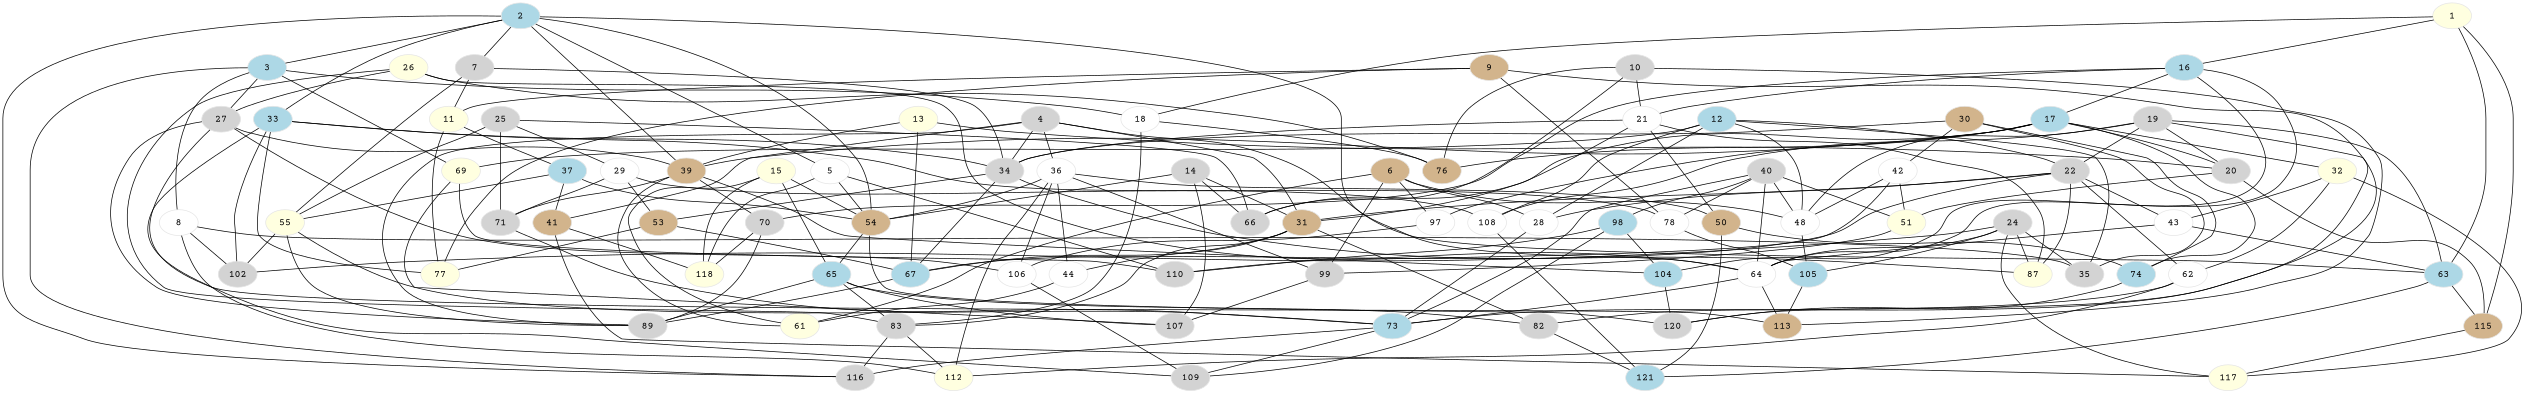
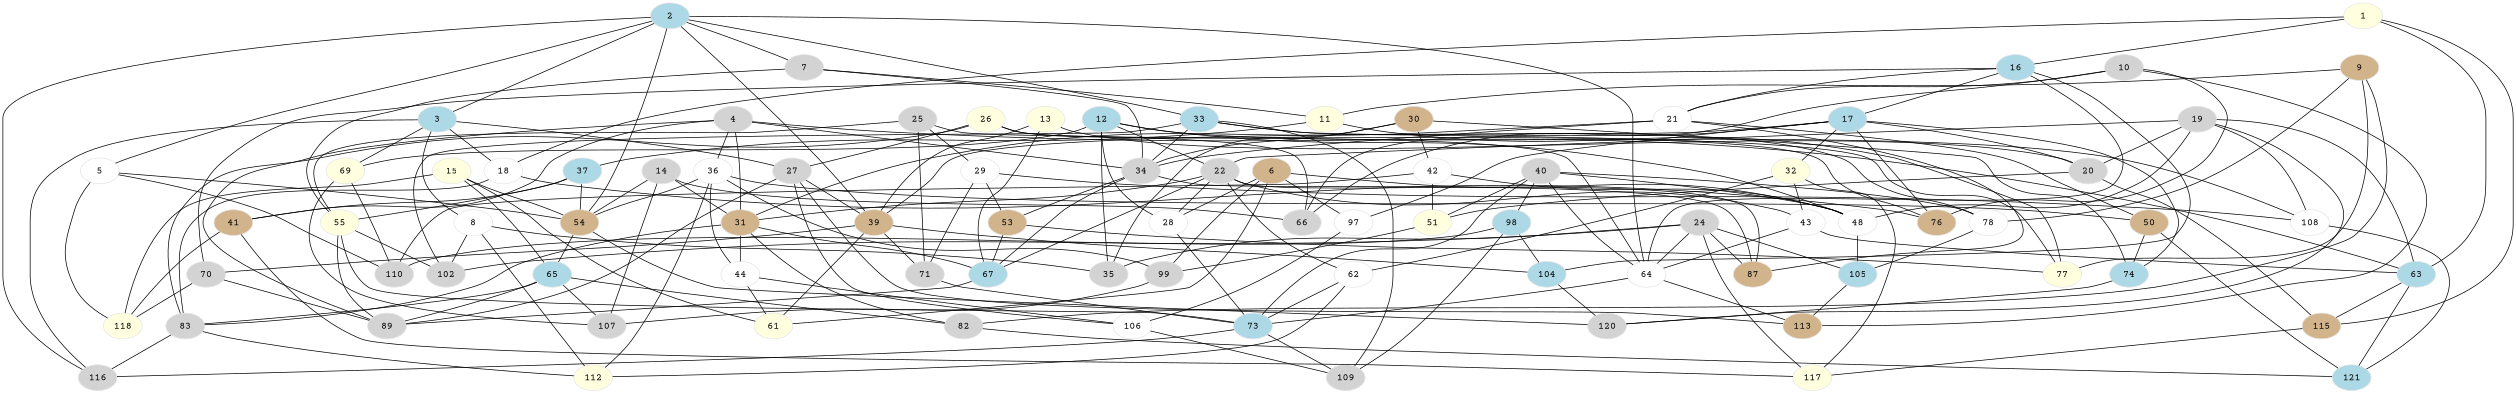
edge "36" -- "106": now "44" -- "106"
node "87": fillcolor lightyellow -> tan
